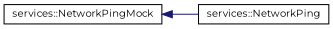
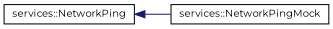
edge "services::NetworkPing" -> "services::NetworkPingMock": reversed
